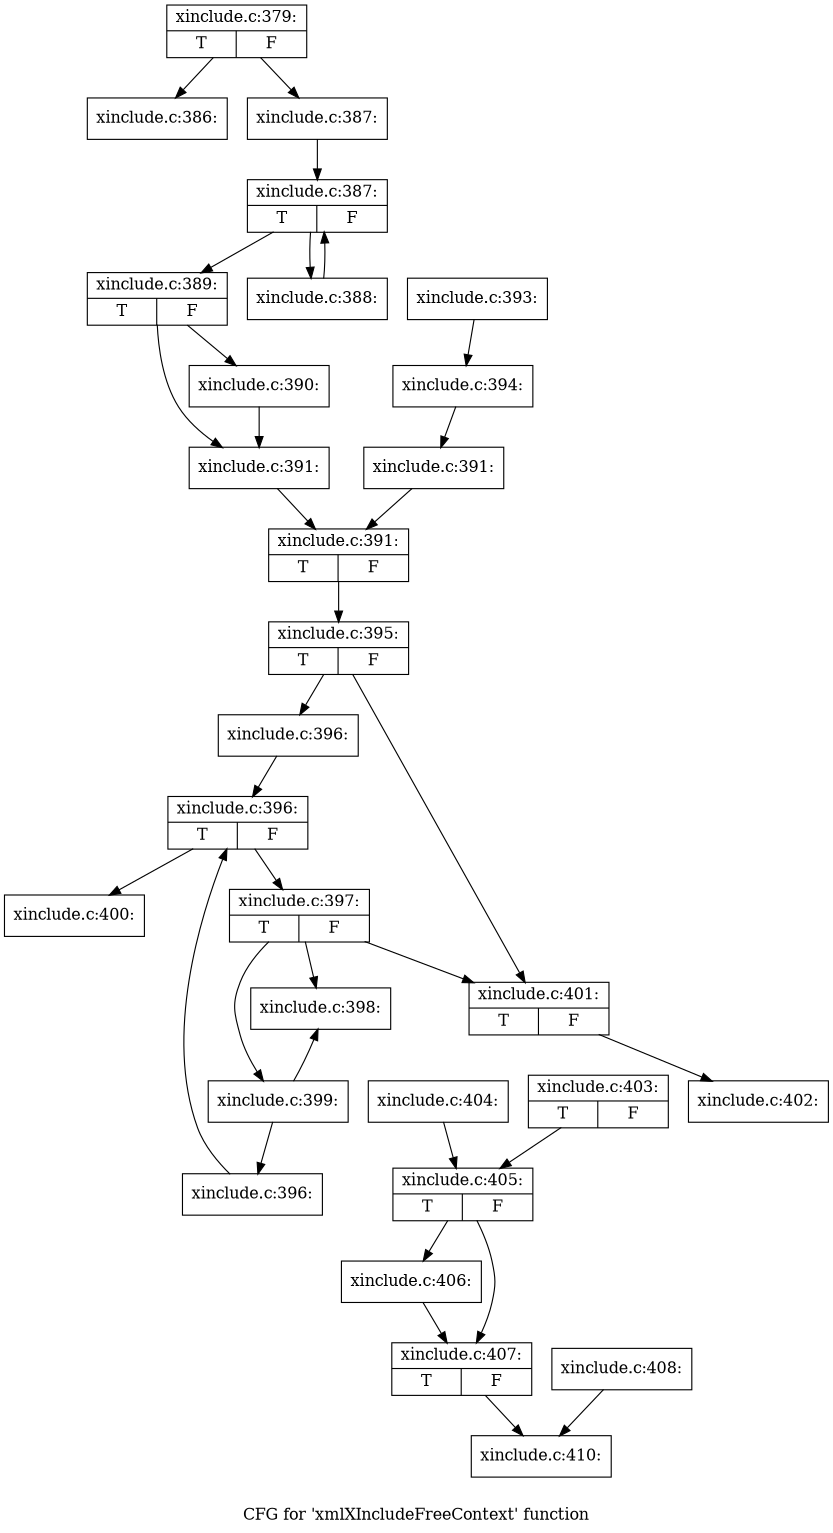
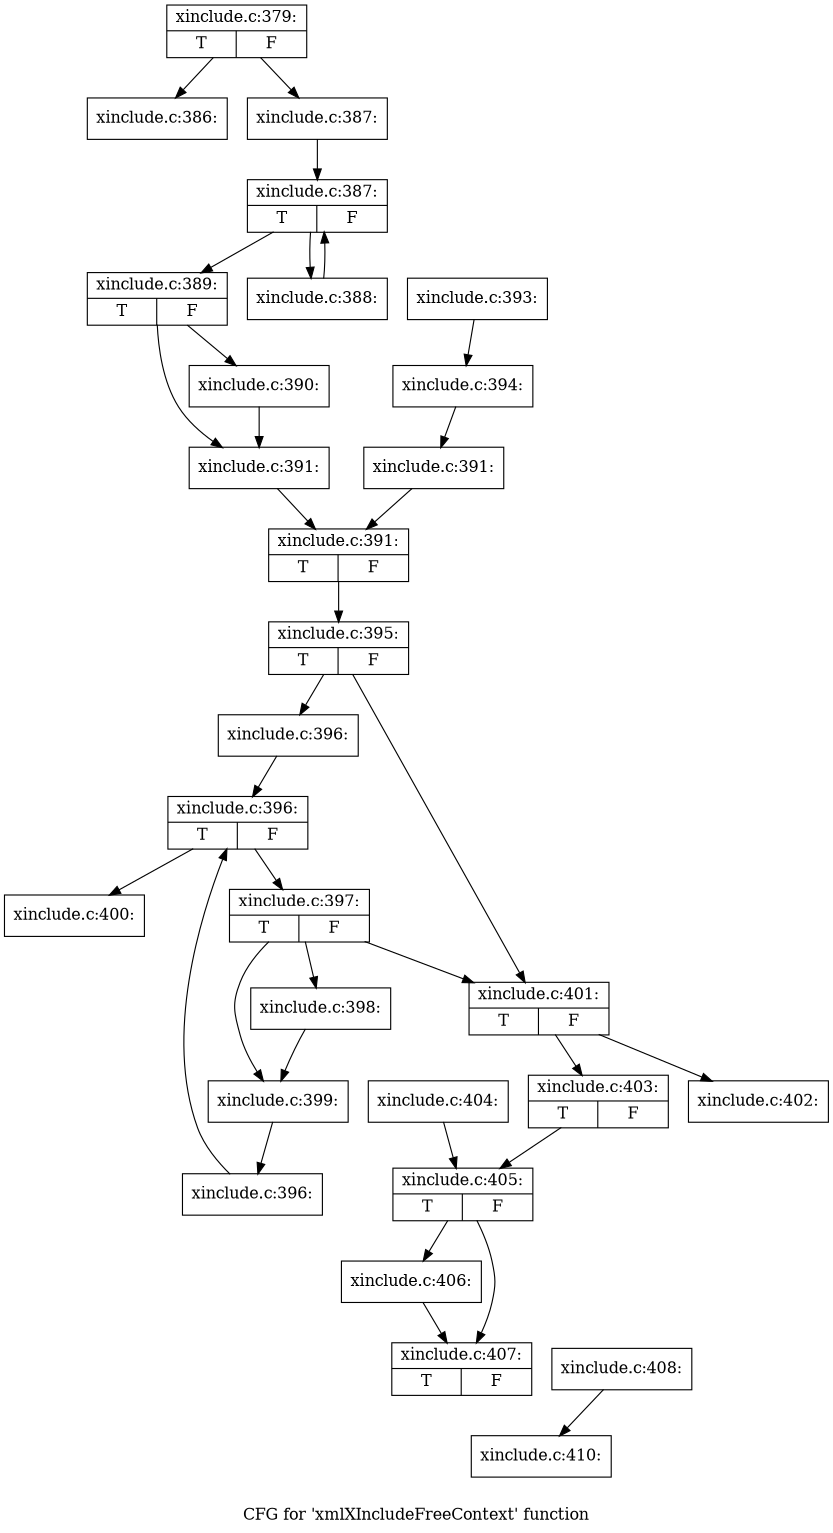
edge "xinclude.c:401:" -> "xinclude.c:403:": added
edge "xinclude.c:399:" -> "xinclude.c:398:": reversed
edge "xinclude.c:407:" -> "xinclude.c:410:": removed
